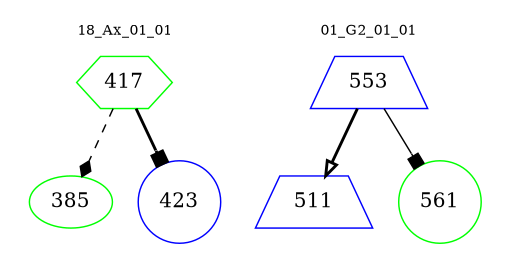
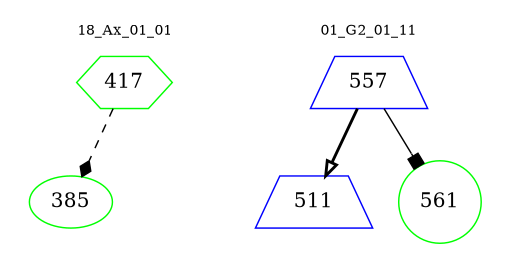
cluster "01_G2_01_01": label "01_G2_01_01" -> "01_G2_01_11"
node "553": label "553" -> "557"
node "423": removed
